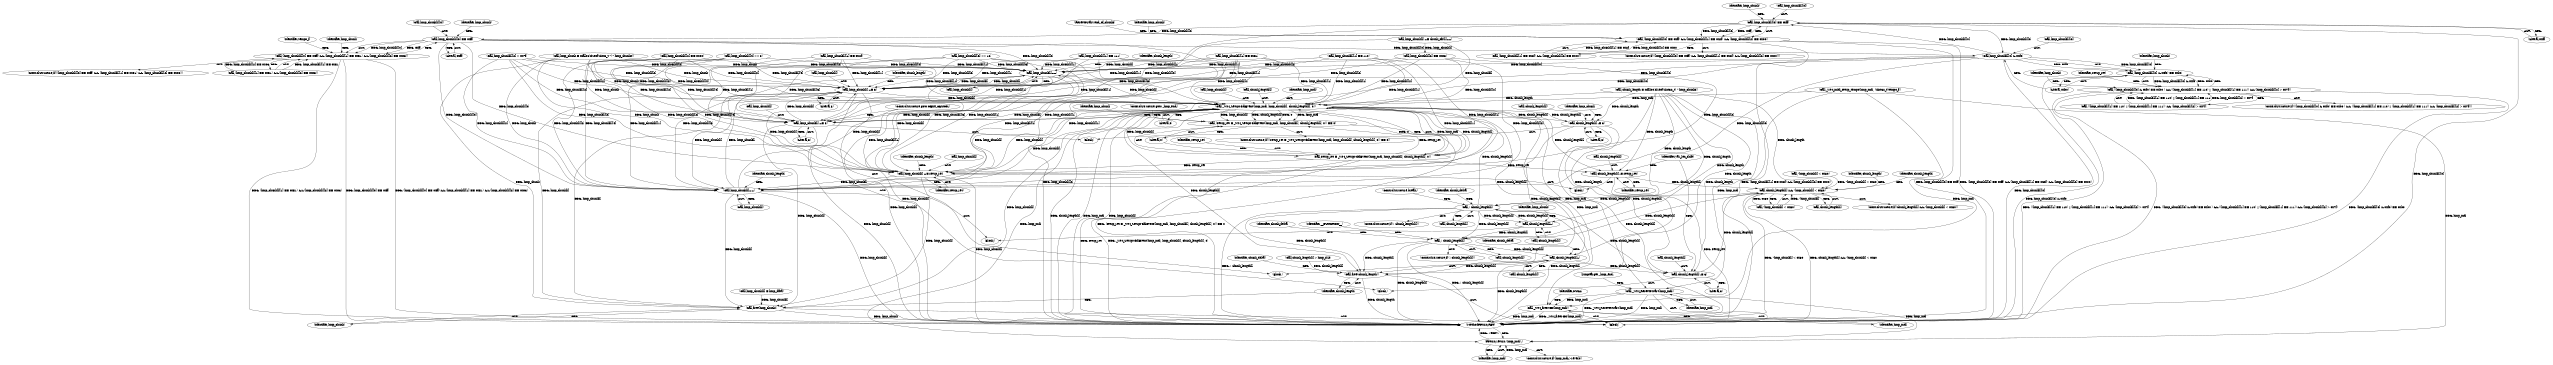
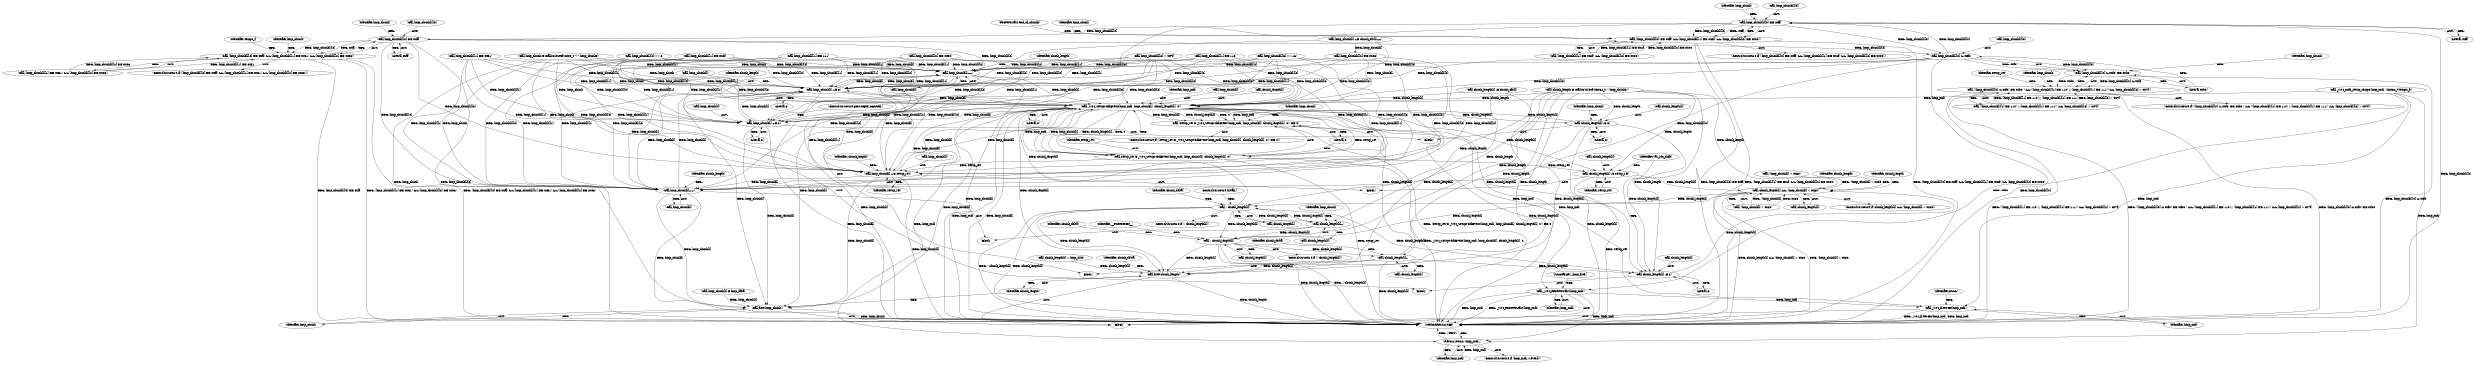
node "(Call,chunk_length[i] -= chunk_ofs[i])": added
node "(ControlStructure,goto _hmp_end;)": removed
edge "(Call,_WM_midi_setup_tempo(hmp_mdi, (uint32_t)tempo_f))" -> "(Call,_WM_ResetToStart(hmp_mdi))": label "DDG: hmp_mdi" -> "DDG: 0xb0"
node "(JumpTarget,_hmp_end:)": label "(JumpTarget,_hmp_end:)" -> "(JumpTarget,_hmp_free:)"
